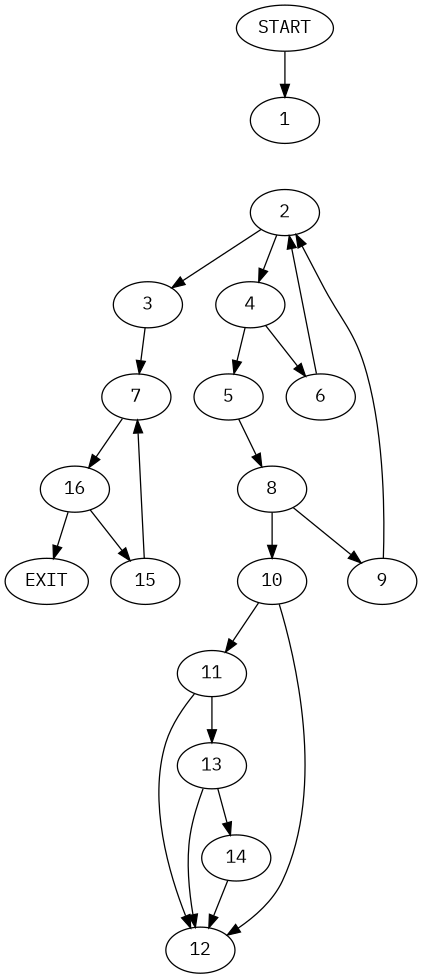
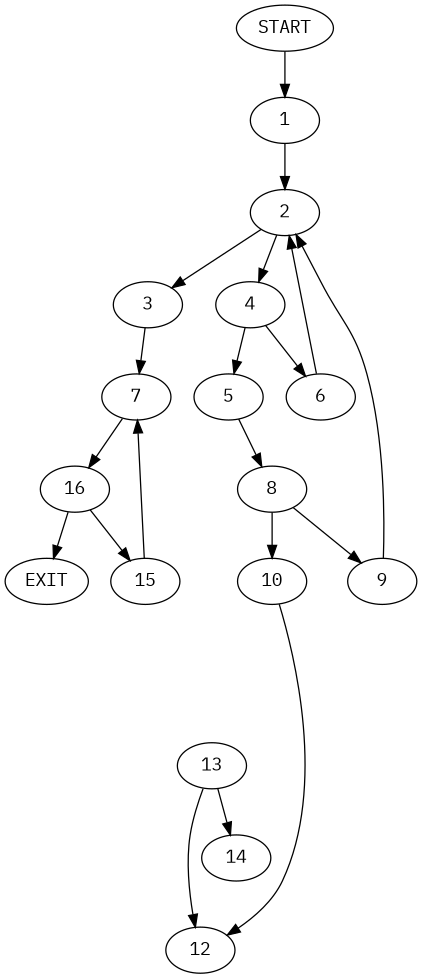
edge "1" -> "2": added
node "11": removed
edge "14" -> "12": removed
